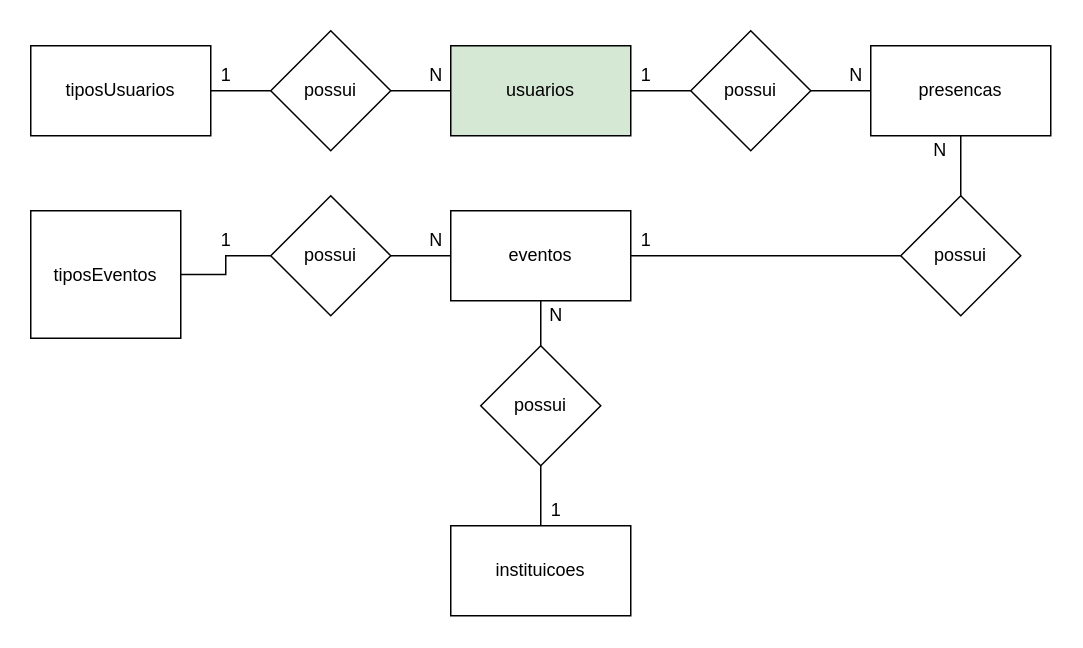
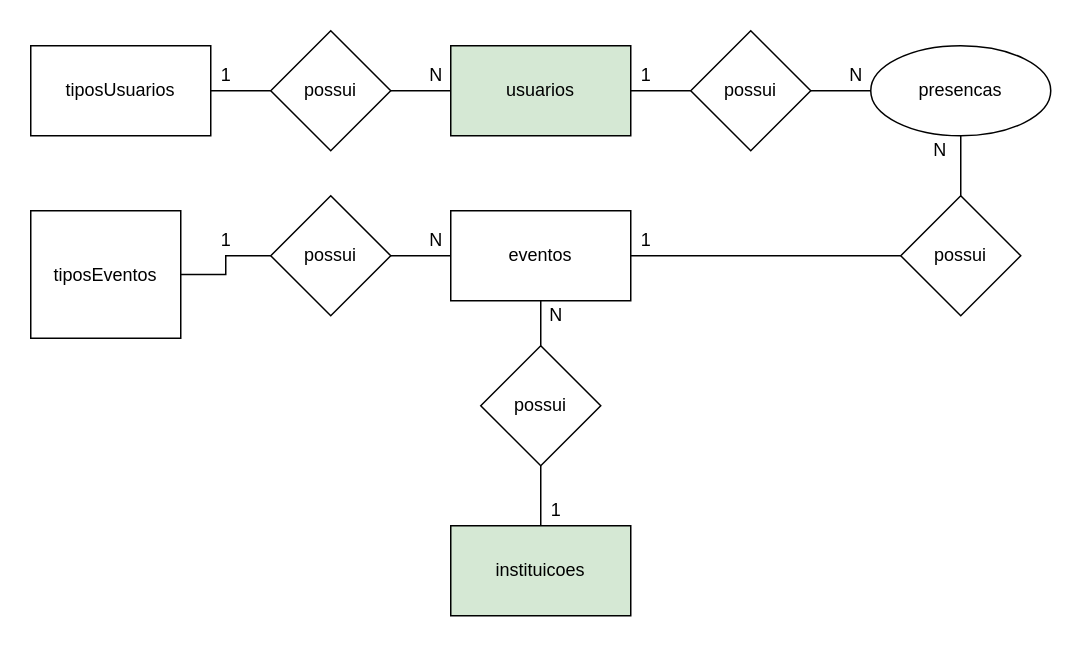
node "presencas": shape rectangle -> ellipse
node "instituicoes": fillcolor #ffffff -> #d5e8d4
